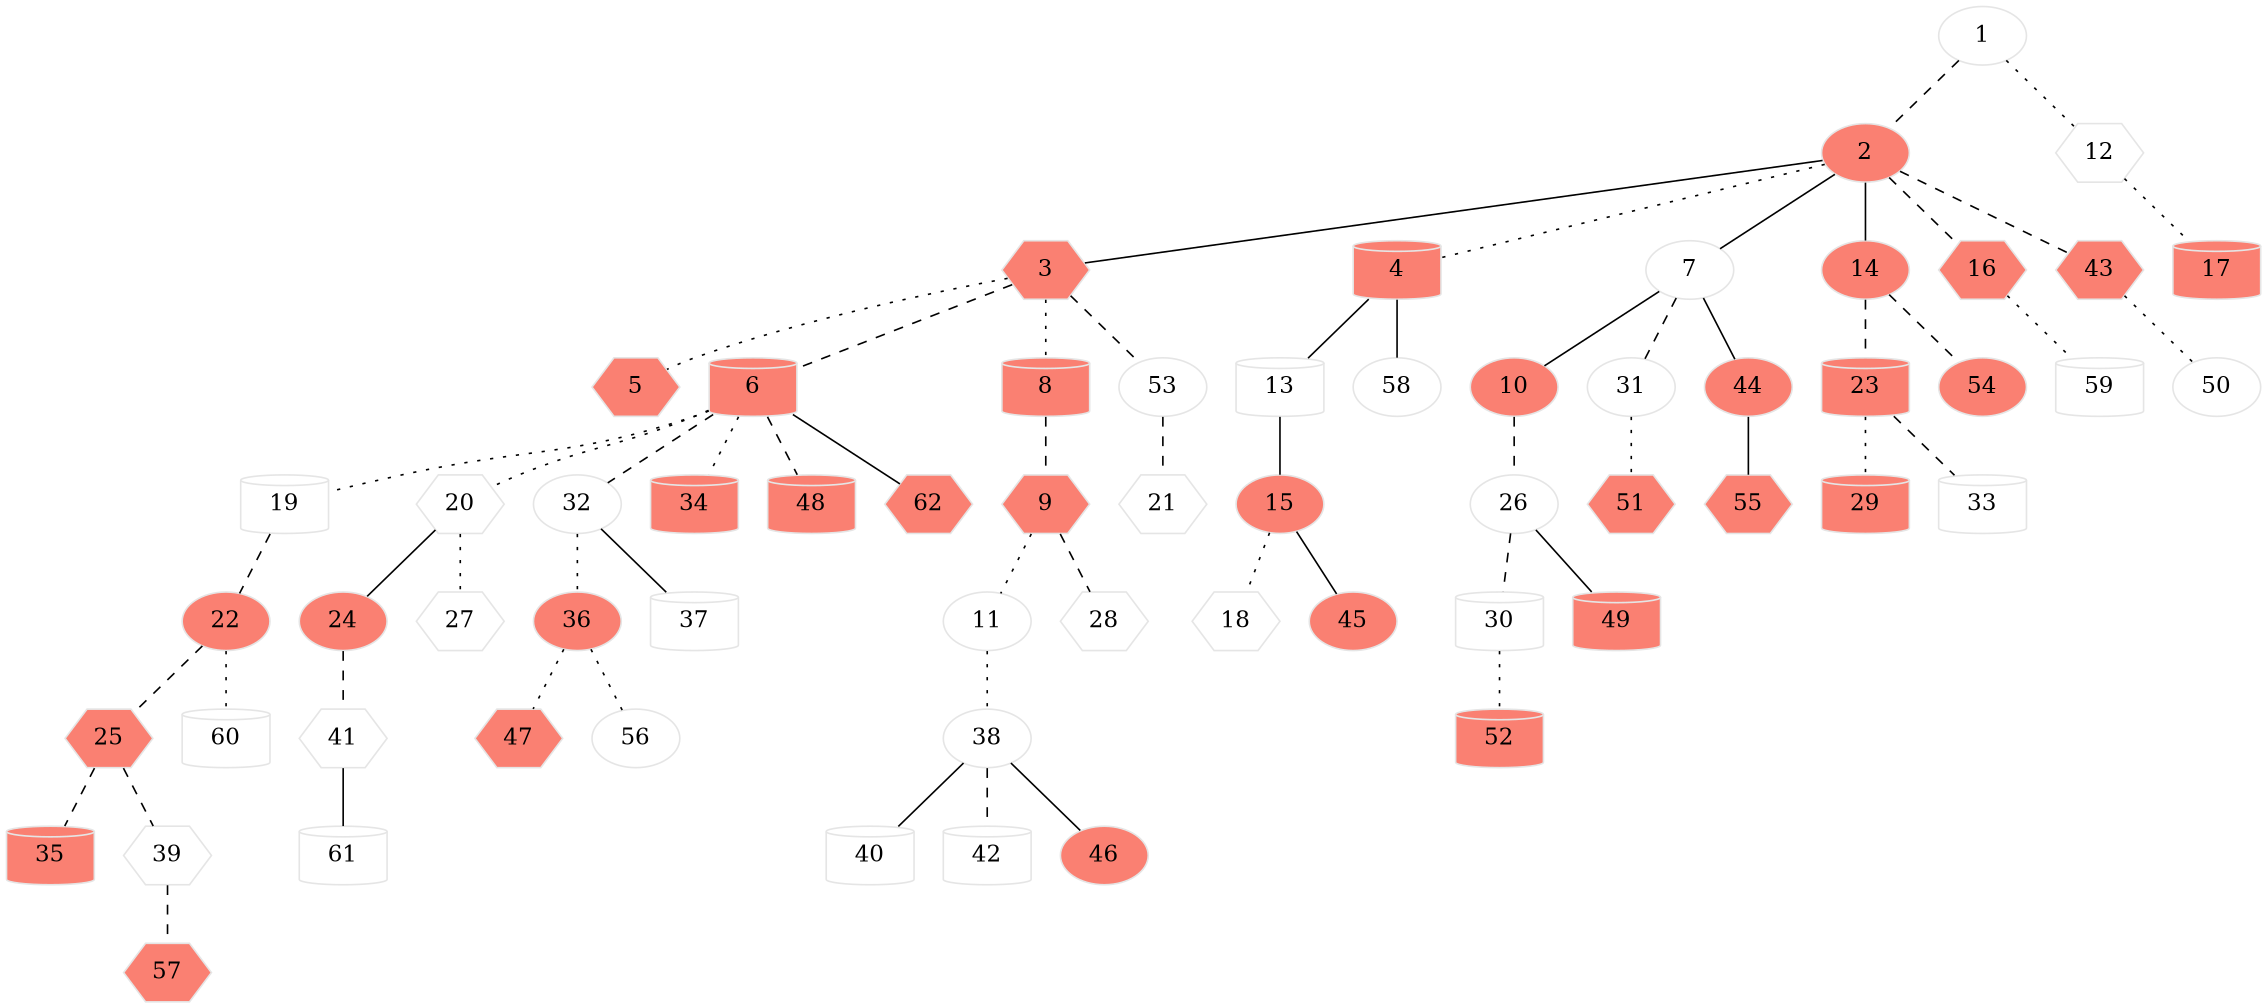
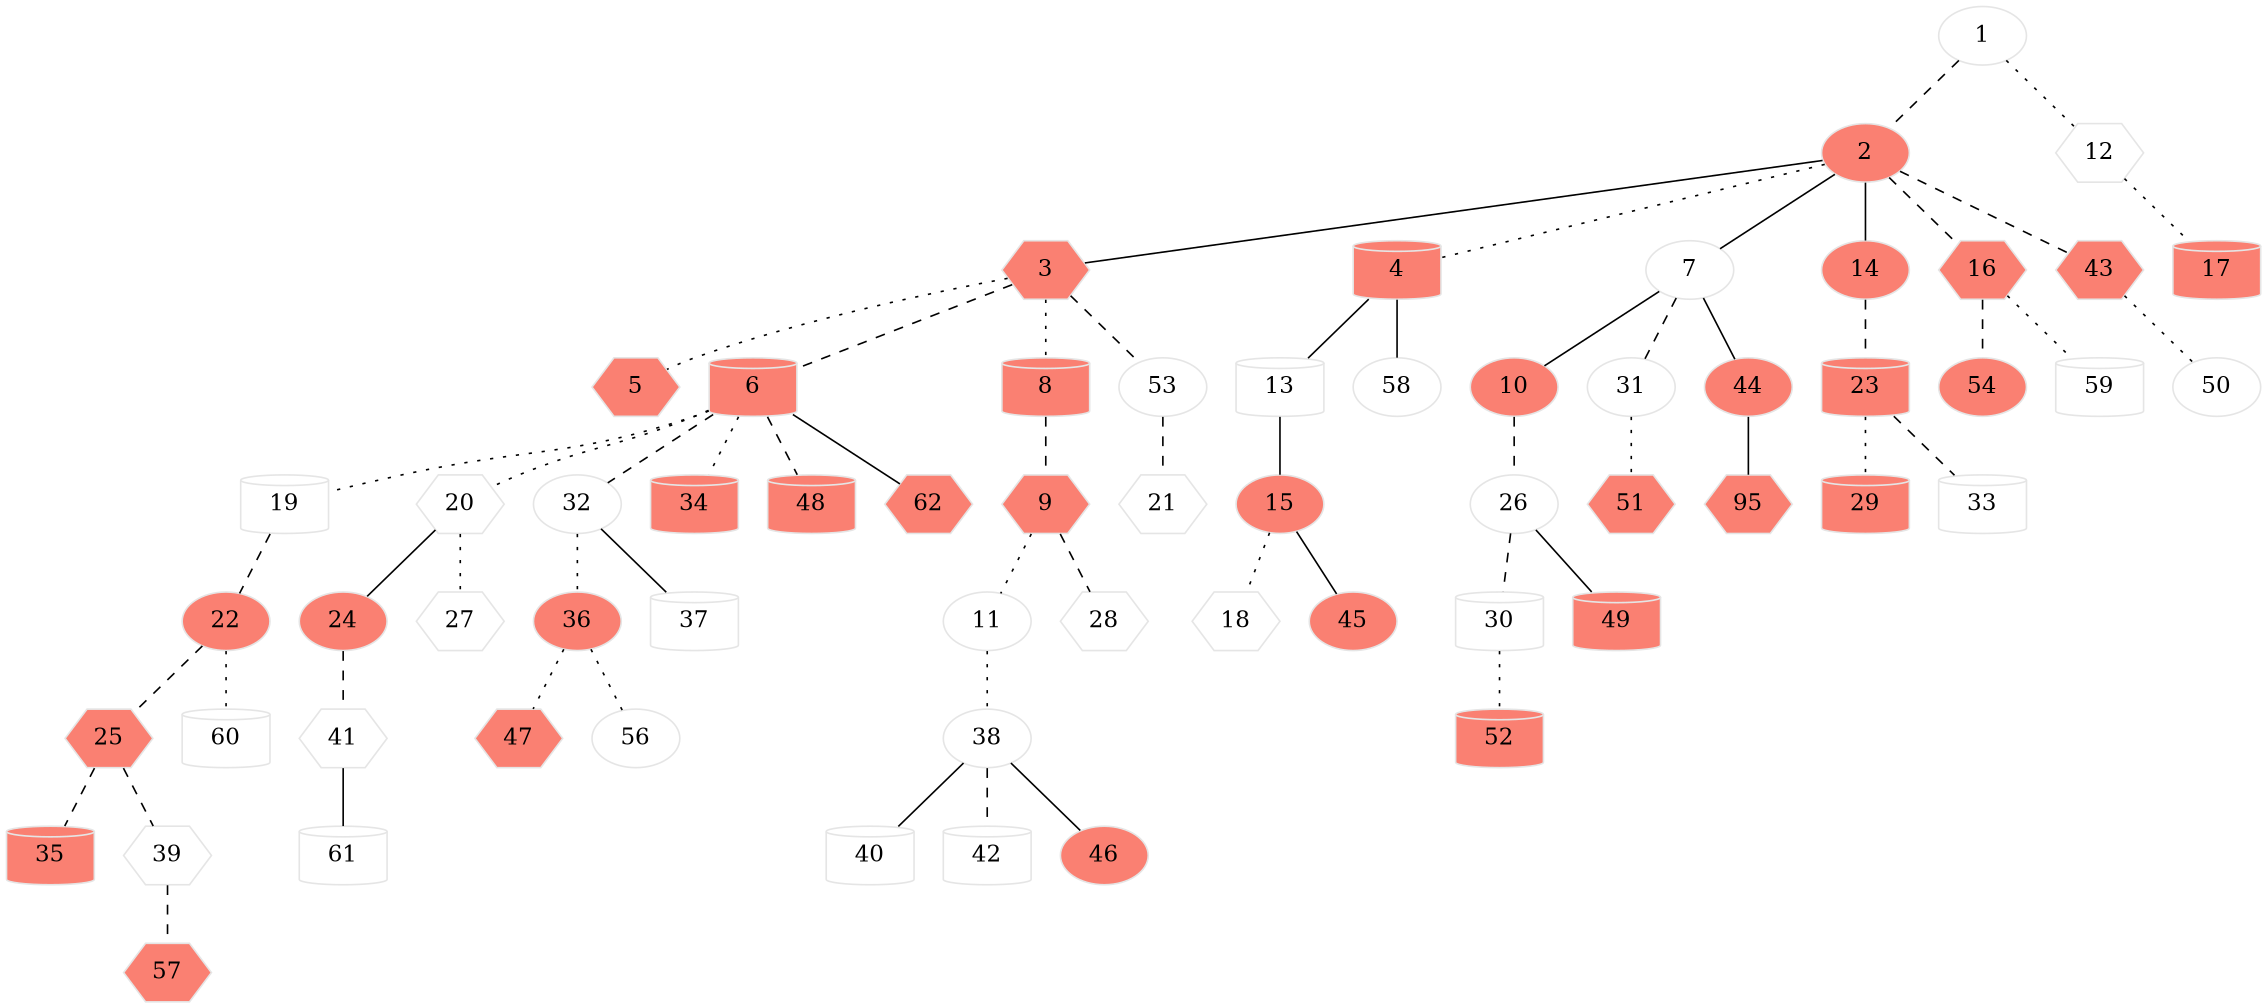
edge "14" -- "54": now "16" -- "54"
node "55": label "55" -> "95"
